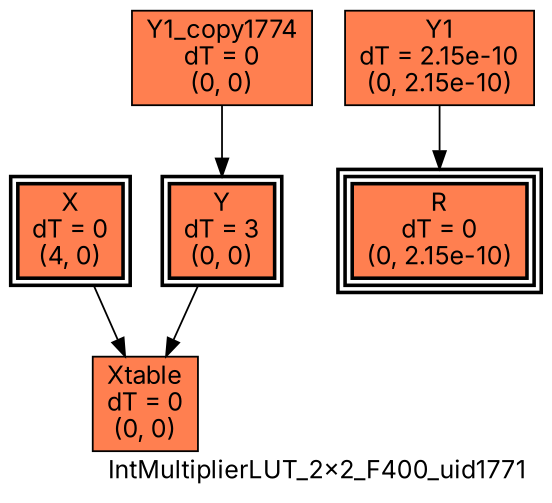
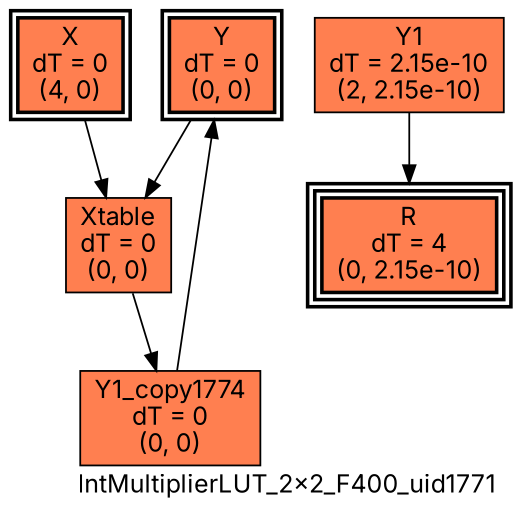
node "Y1 dT = 2.15e-10 (0, 2.15e-10)": label "Y1 dT = 2.15e-10 (0, 2.15e-10)" -> "Y1 dT = 2.15e-10 (2, 2.15e-10)"
node "Y dT = 3 (0, 0)": label "Y dT = 3 (0, 0)" -> "Y dT = 0 (0, 0)"
node "R dT = 0 (0, 2.15e-10)": label "R dT = 0 (0, 2.15e-10)" -> "R dT = 4 (0, 2.15e-10)"
edge "Xtable dT = 0 (0, 0)" -> "Y1_copy1774 dT = 0 (0, 0)": added
